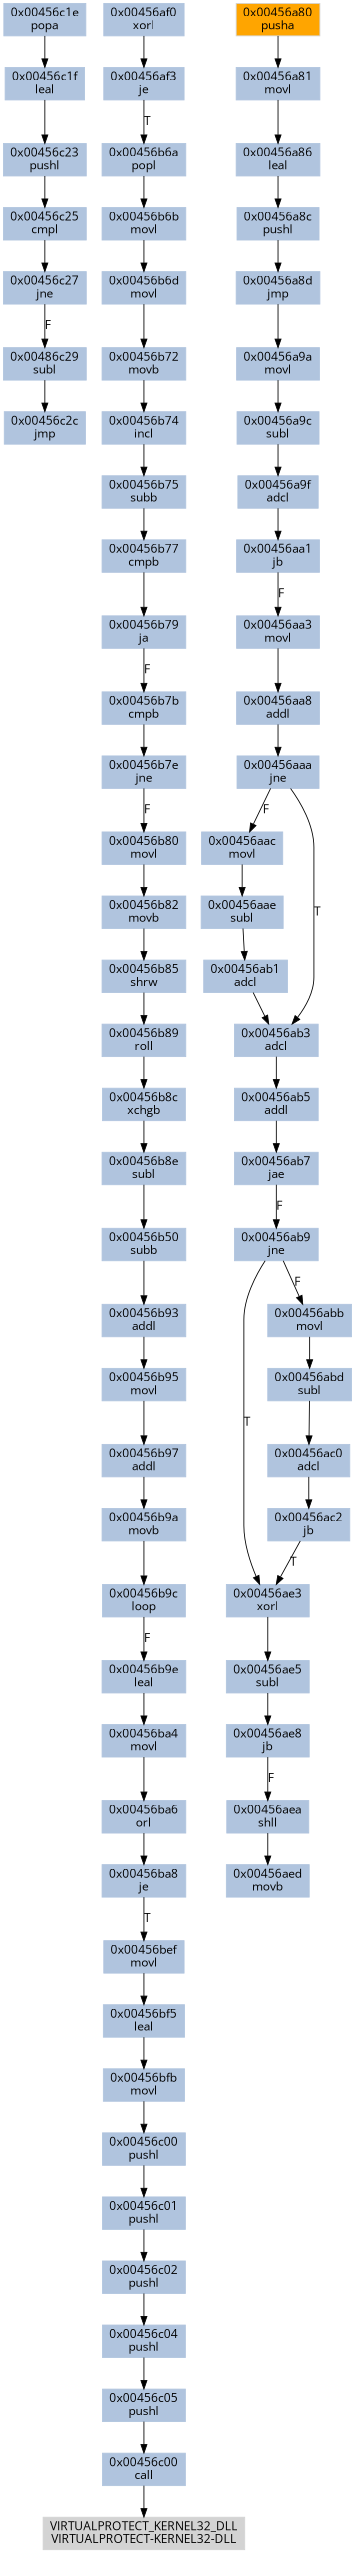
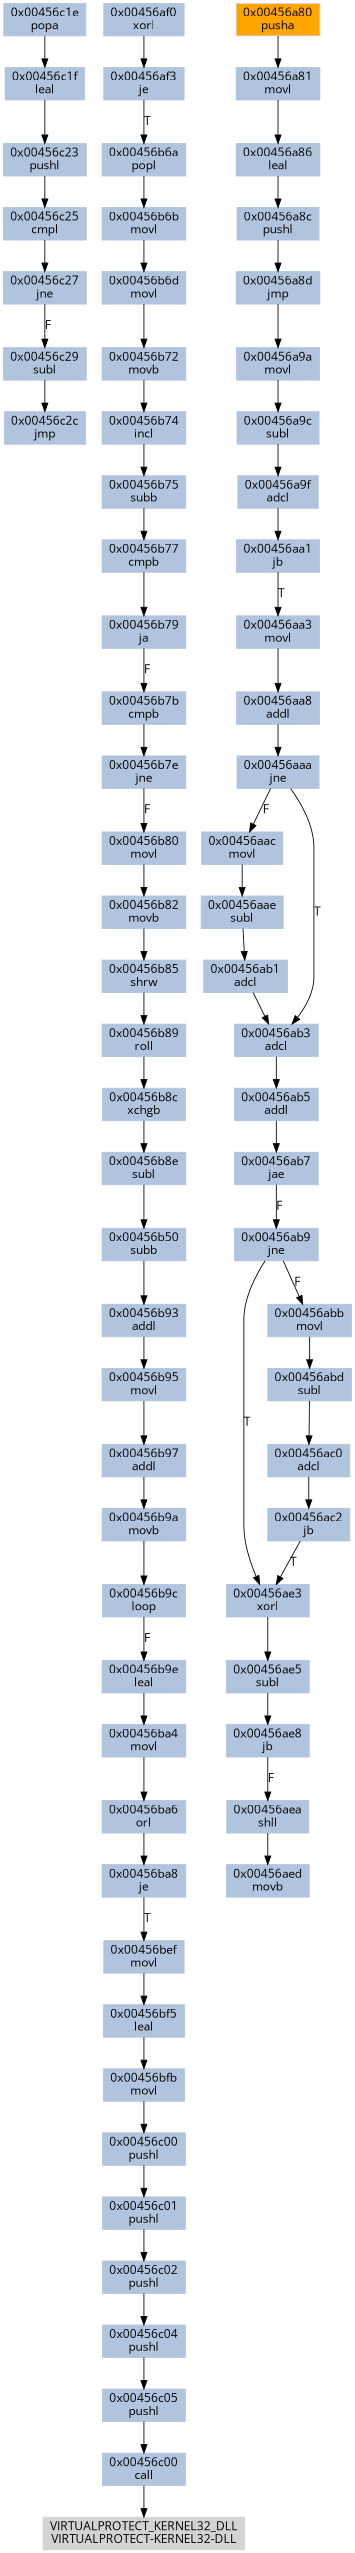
node "0x00486c29 subl": label "0x00486c29 subl" -> "0x00456c29 subl"
edge "0x00456aa1 jb" -> "0x00456aa3 movl": label "F" -> "T"
